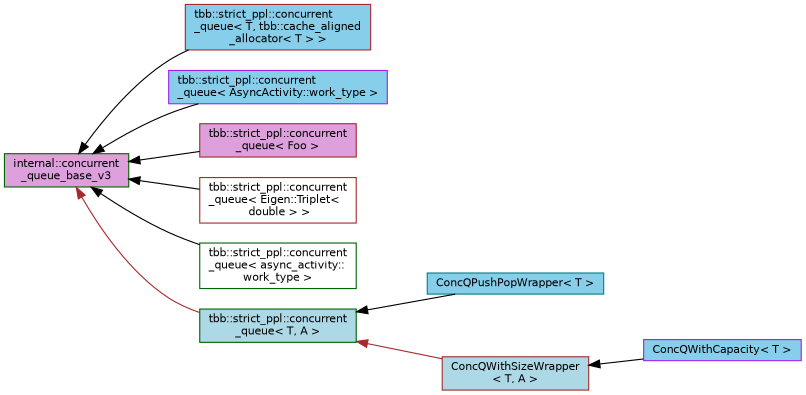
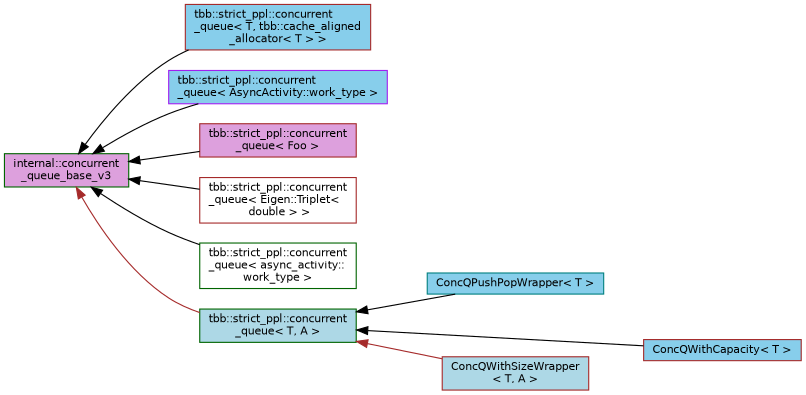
node "ConcQWithCapacity< T >": color purple -> brown
edge "ConcQWithCapacity< T >" -> "ConcQWithSizeWrapper < T, A >": now "ConcQWithCapacity< T >" -> "tbb::strict_ppl::concurrent _queue< T, A >"
